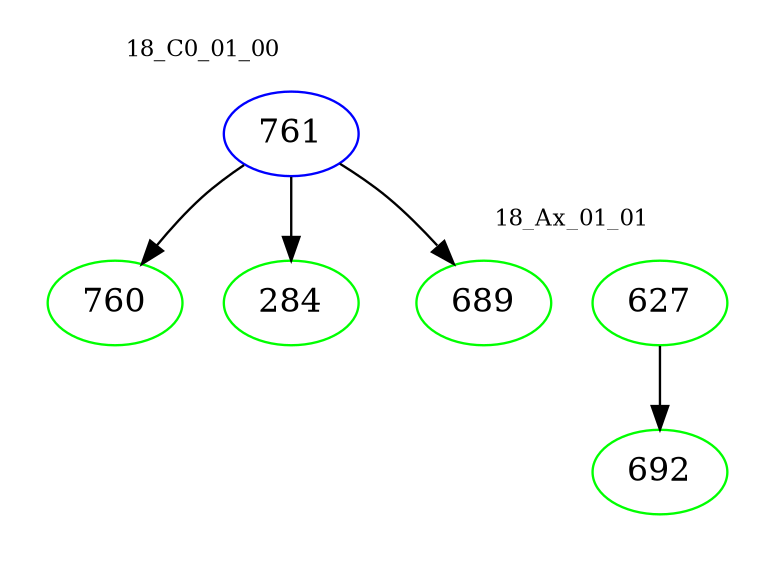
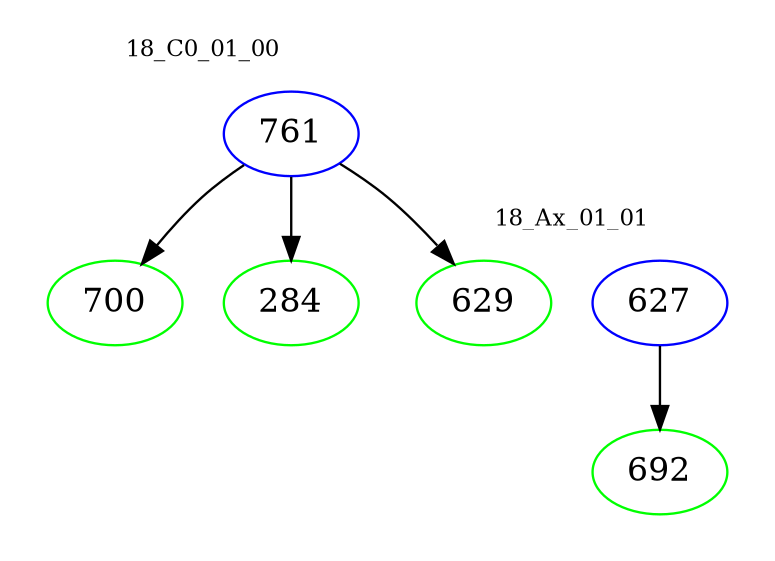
node "760": label "760" -> "700"
node "689": label "689" -> "629"
node "627": color green -> blue
